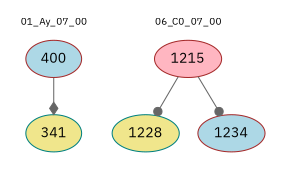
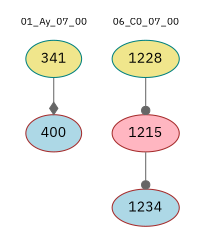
edge "400" -> "341": reversed
edge "1215" -> "1228": reversed
